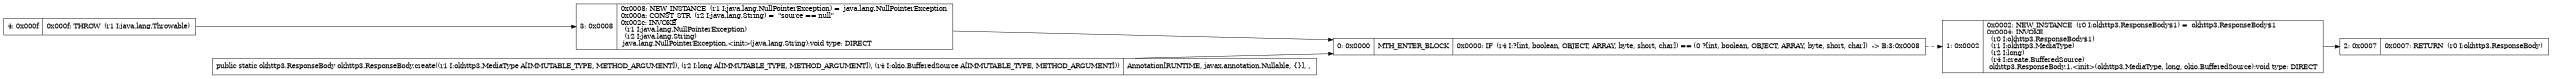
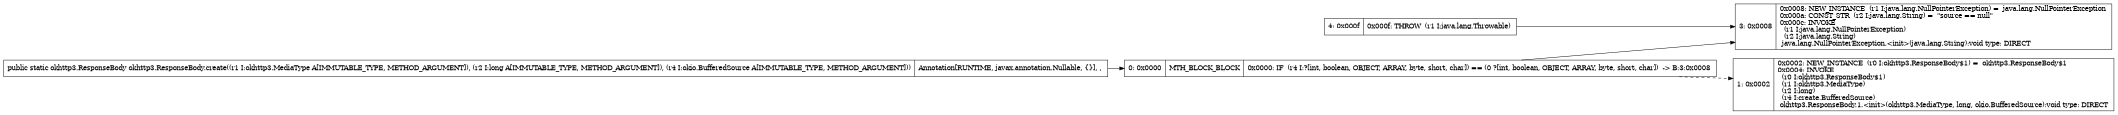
node "3: 0x0008": text "0x002c: INVOKE" -> "0x000c: INVOKE"
edge "3: 0x0008" -> "0: 0x0000": reversed
node "0: 0x0000": text "MTH_ENTER_BLOCK" -> "MTH_BLOCK_BLOCK"
node "2: 0x0007": removed
